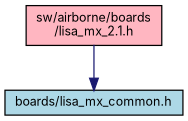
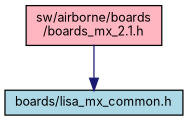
node "sw/airborne/boards /lisa_mx_2.1.h": label "sw/airborne/boards /lisa_mx_2.1.h" -> "sw/airborne/boards /boards_mx_2.1.h"
